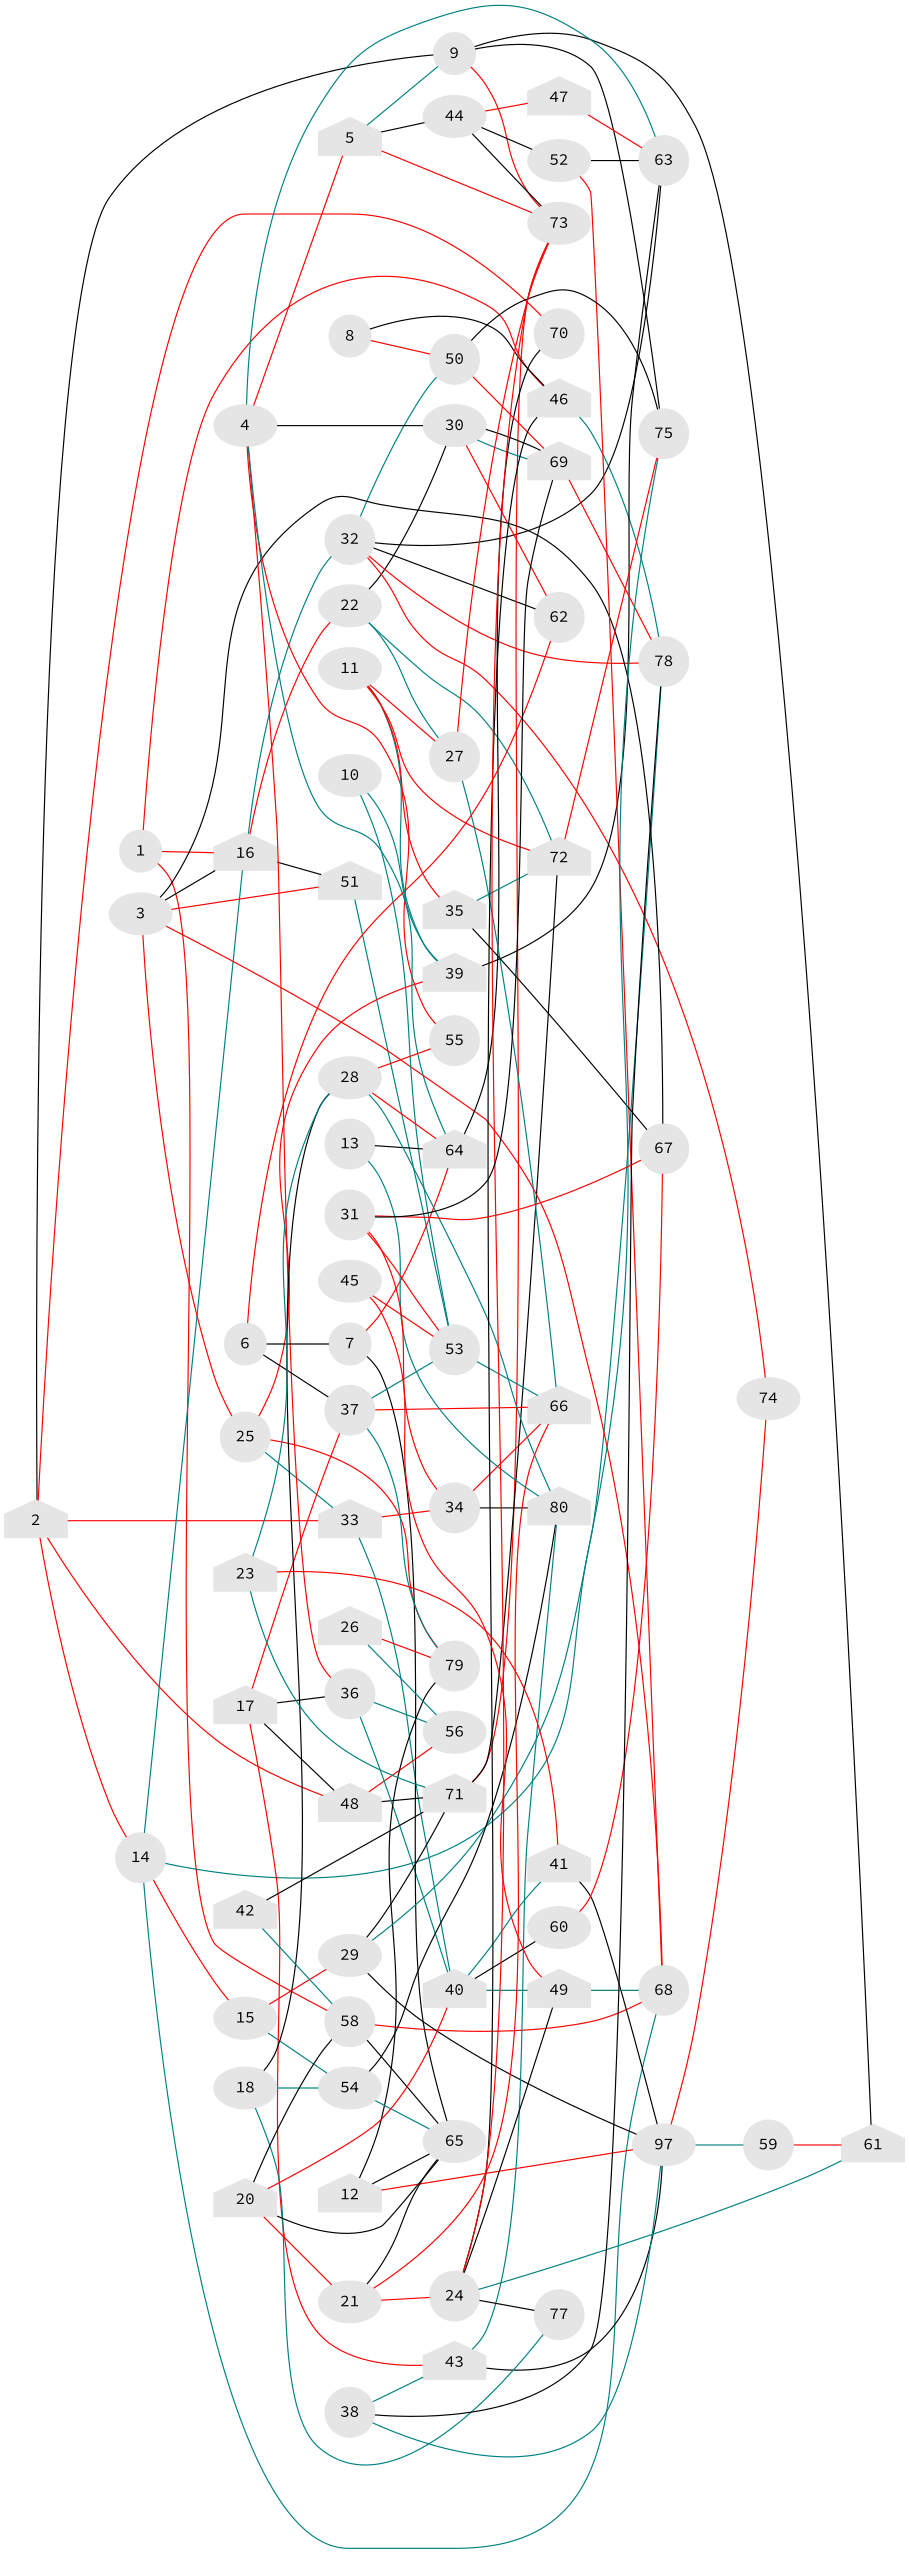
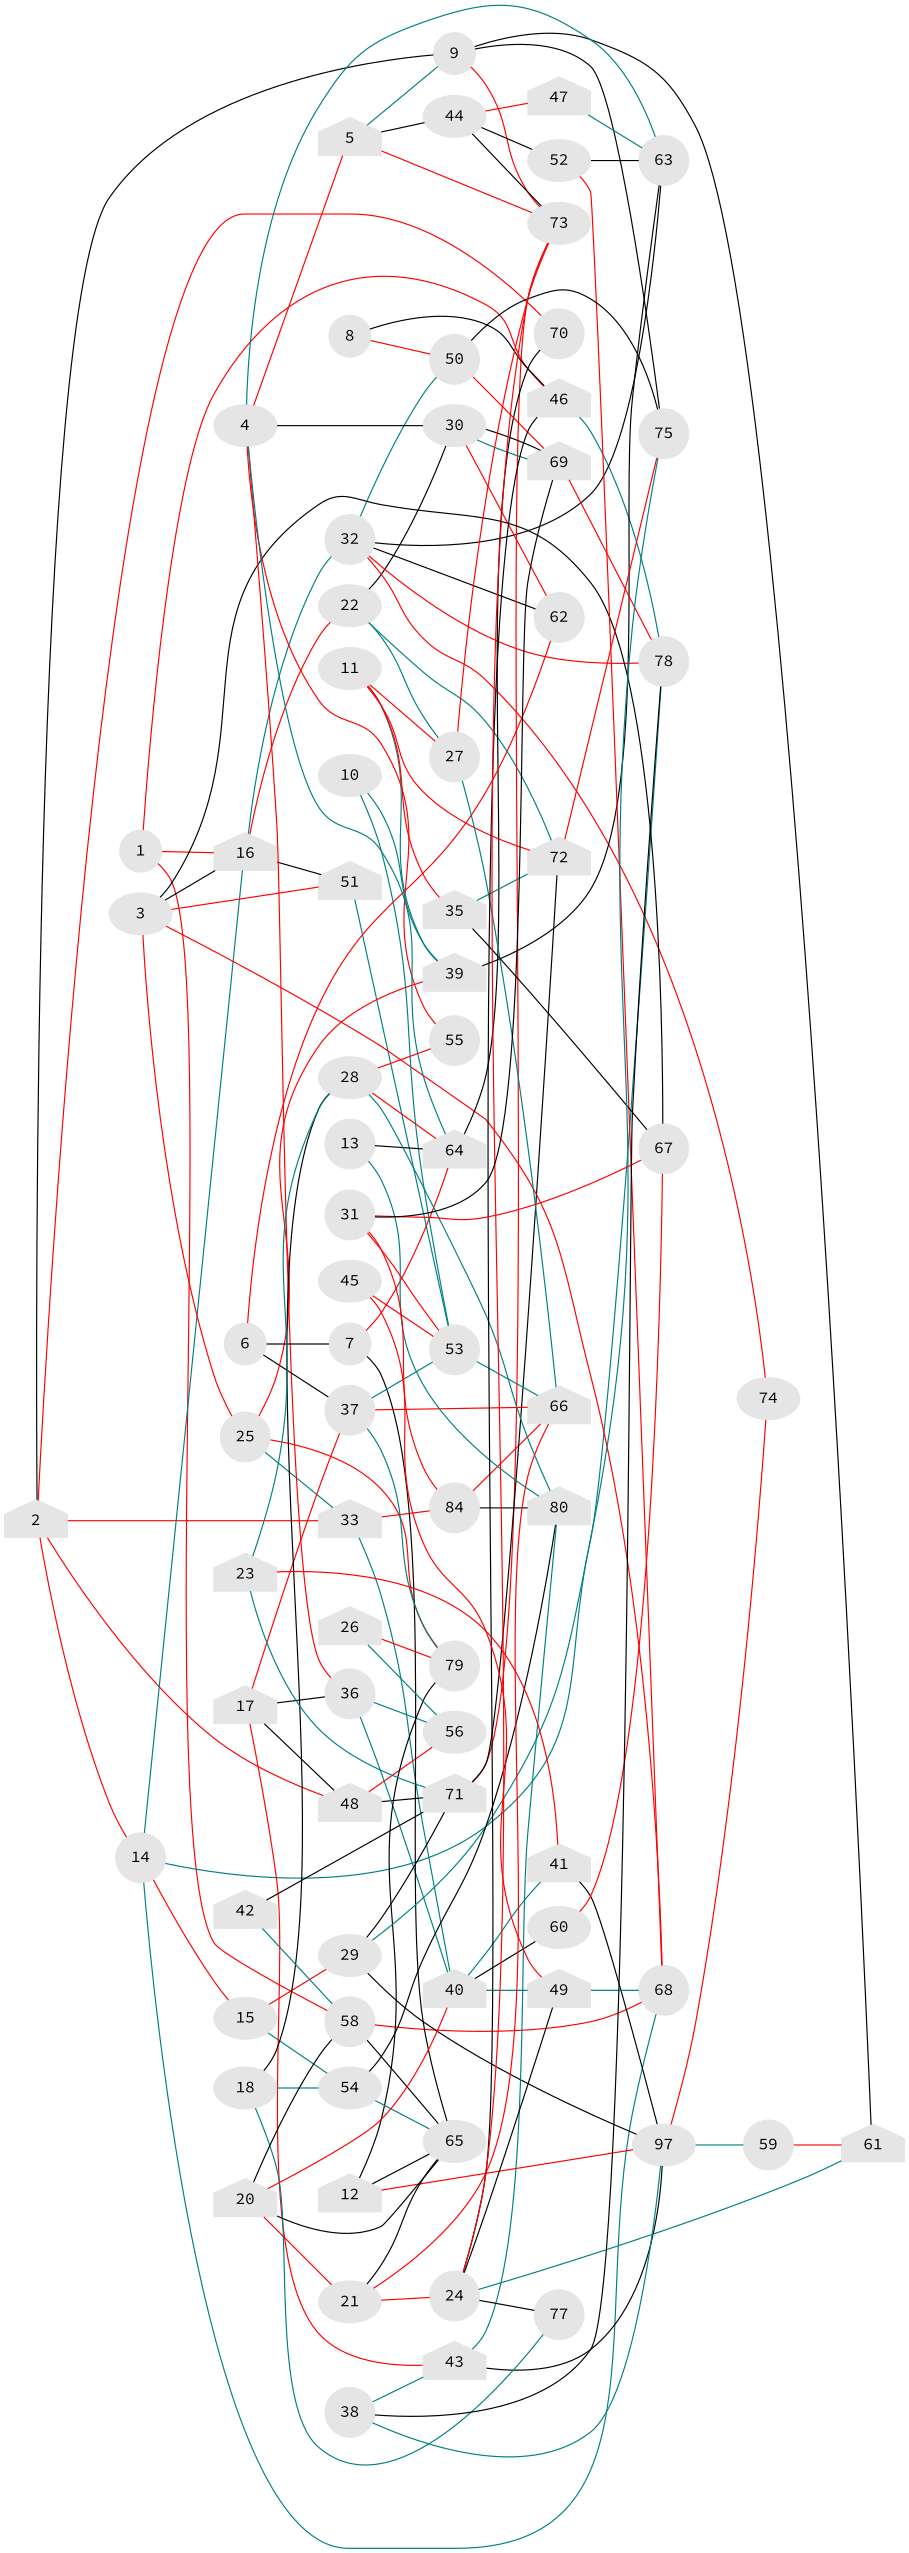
edge "47" -- "63": color red -> teal
node "34": label "34" -> "84"
